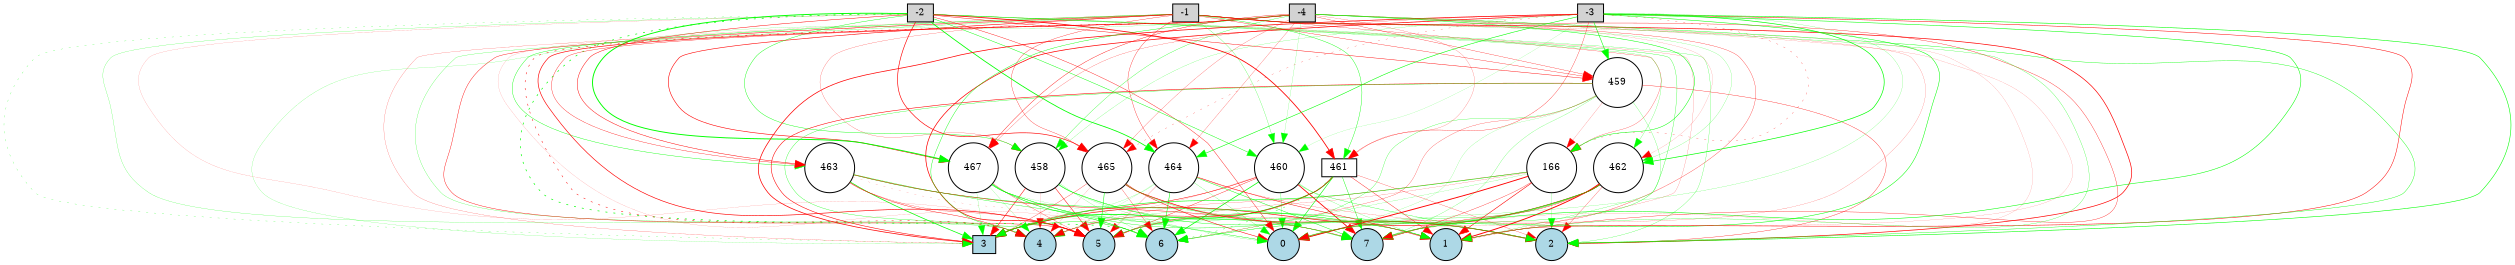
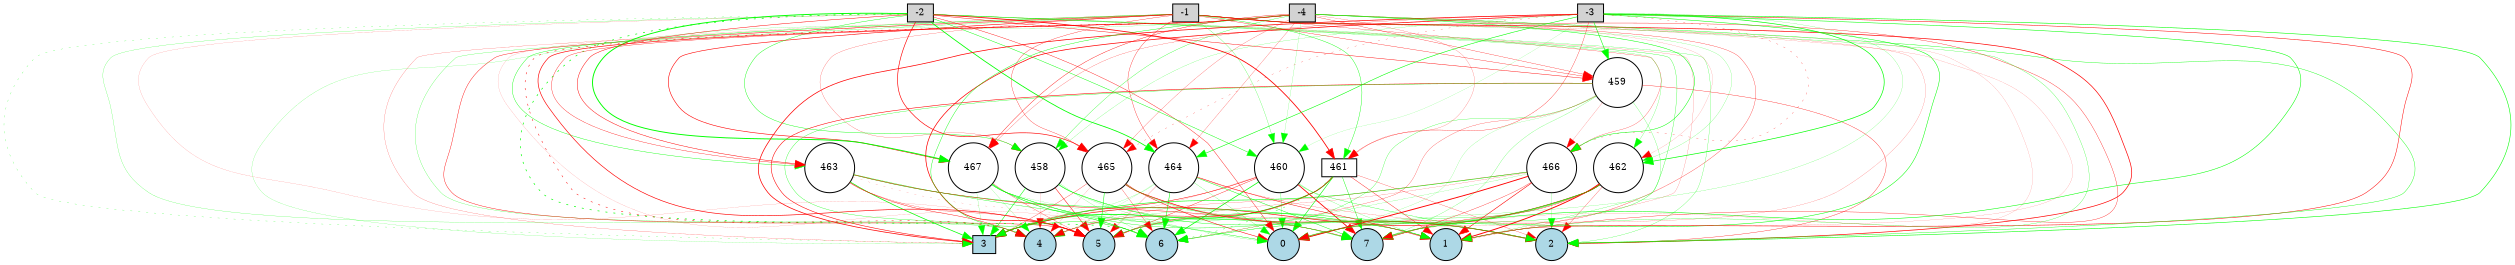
node "166": label "166" -> "466"
edge "458" -> "3": color red -> green
